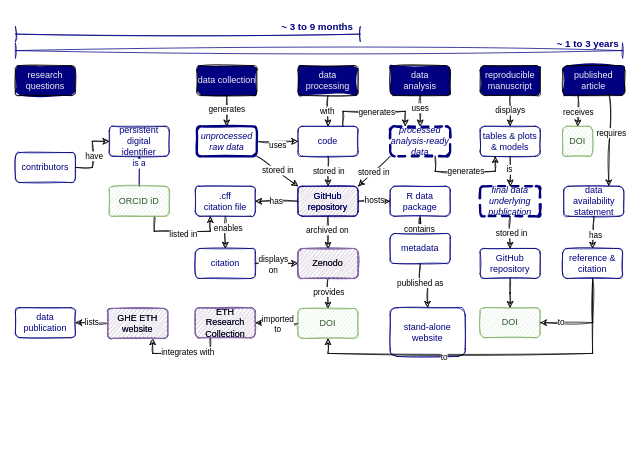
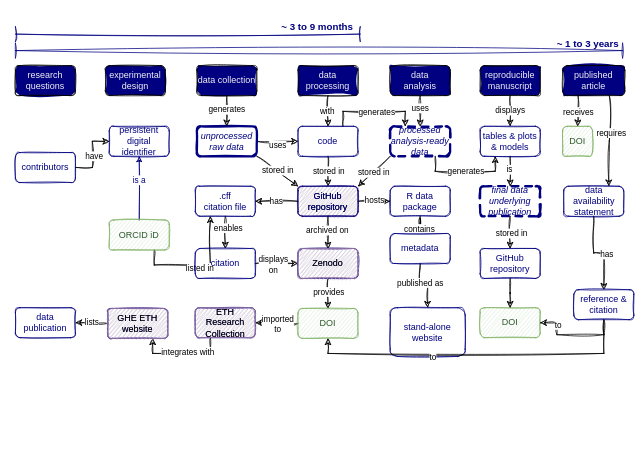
node "experimental design": added
node "ORCID iD": moved (139, 201) -> (139, 235)
node "reference & citation": moved (593, 264) -> (604, 305)
